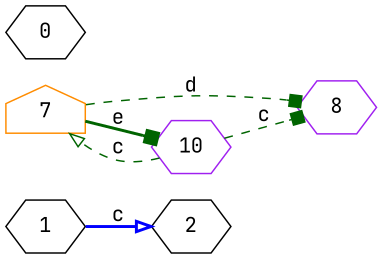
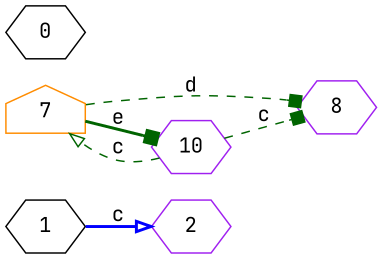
node "2": color black -> purple
